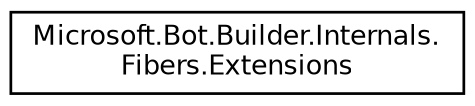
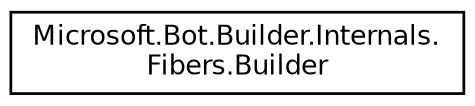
node "Microsoft.Bot.Builder.Internals. Fibers.Extensions": label "Microsoft.Bot.Builder.Internals. Fibers.Extensions" -> "Microsoft.Bot.Builder.Internals. Fibers.Builder"
